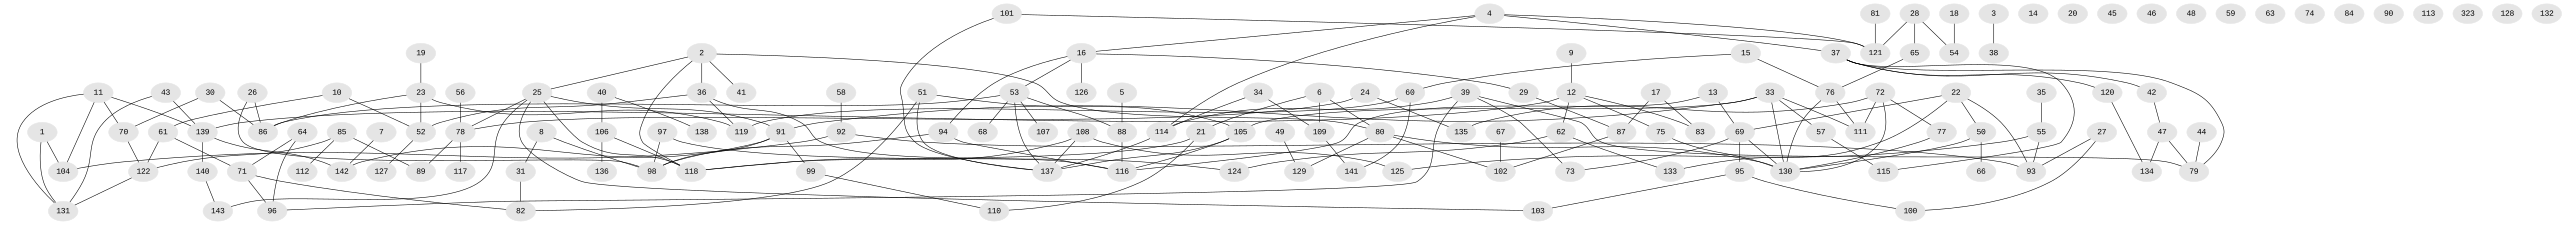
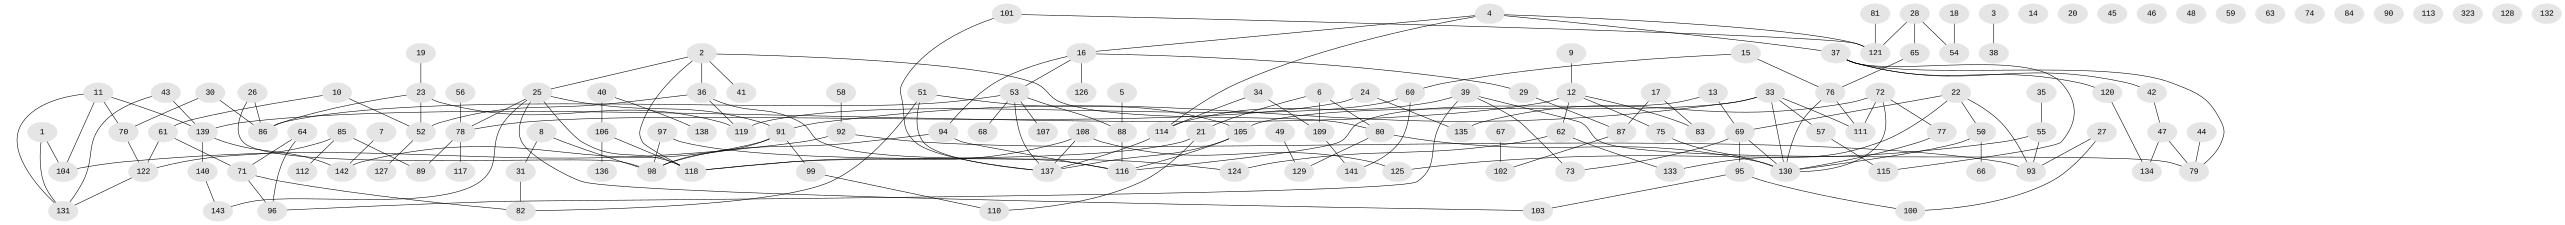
edge "80" -- "102": removed
